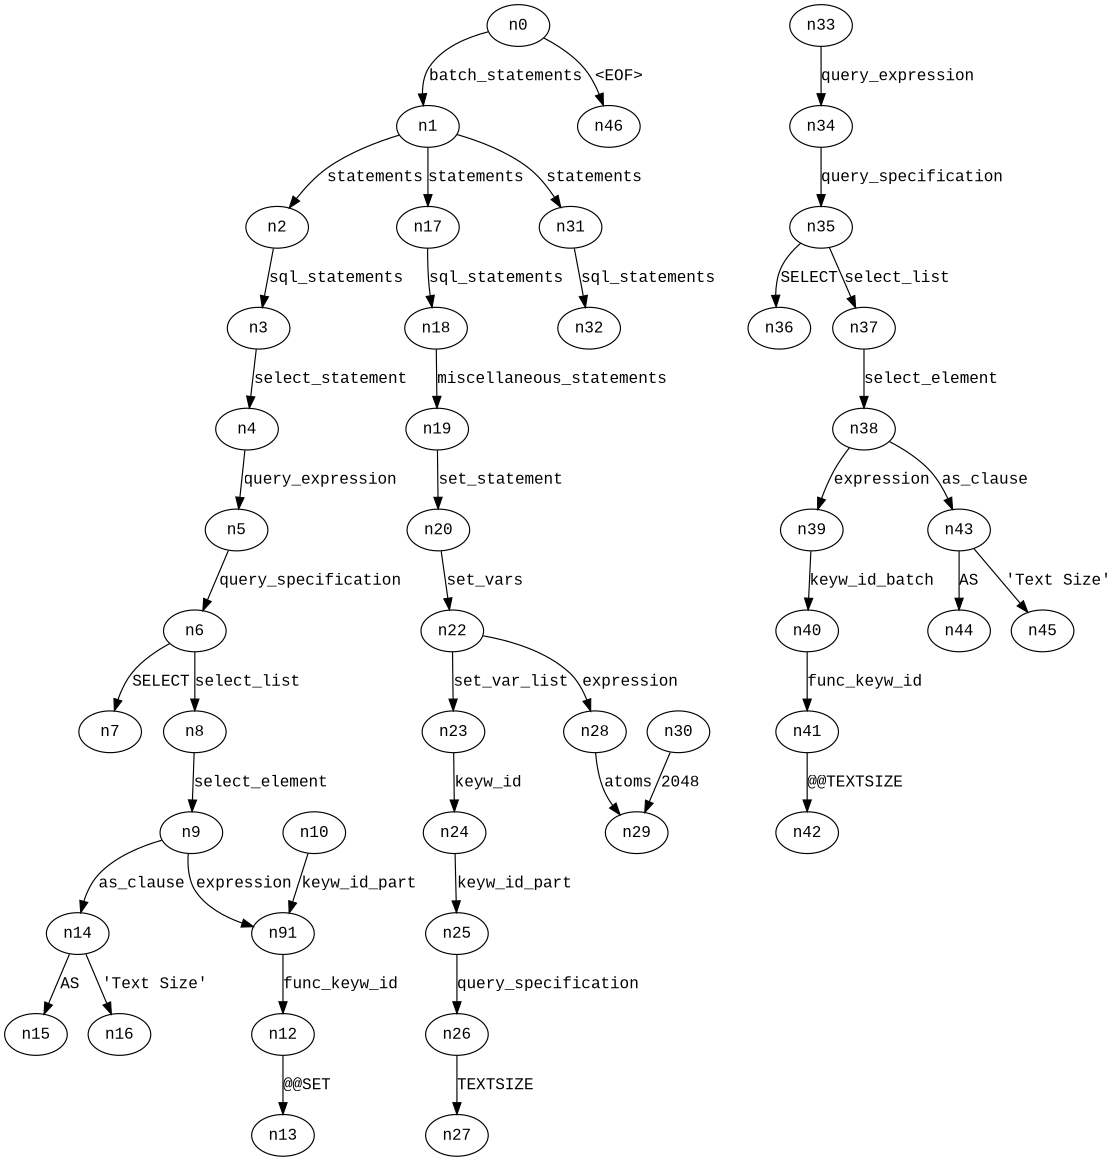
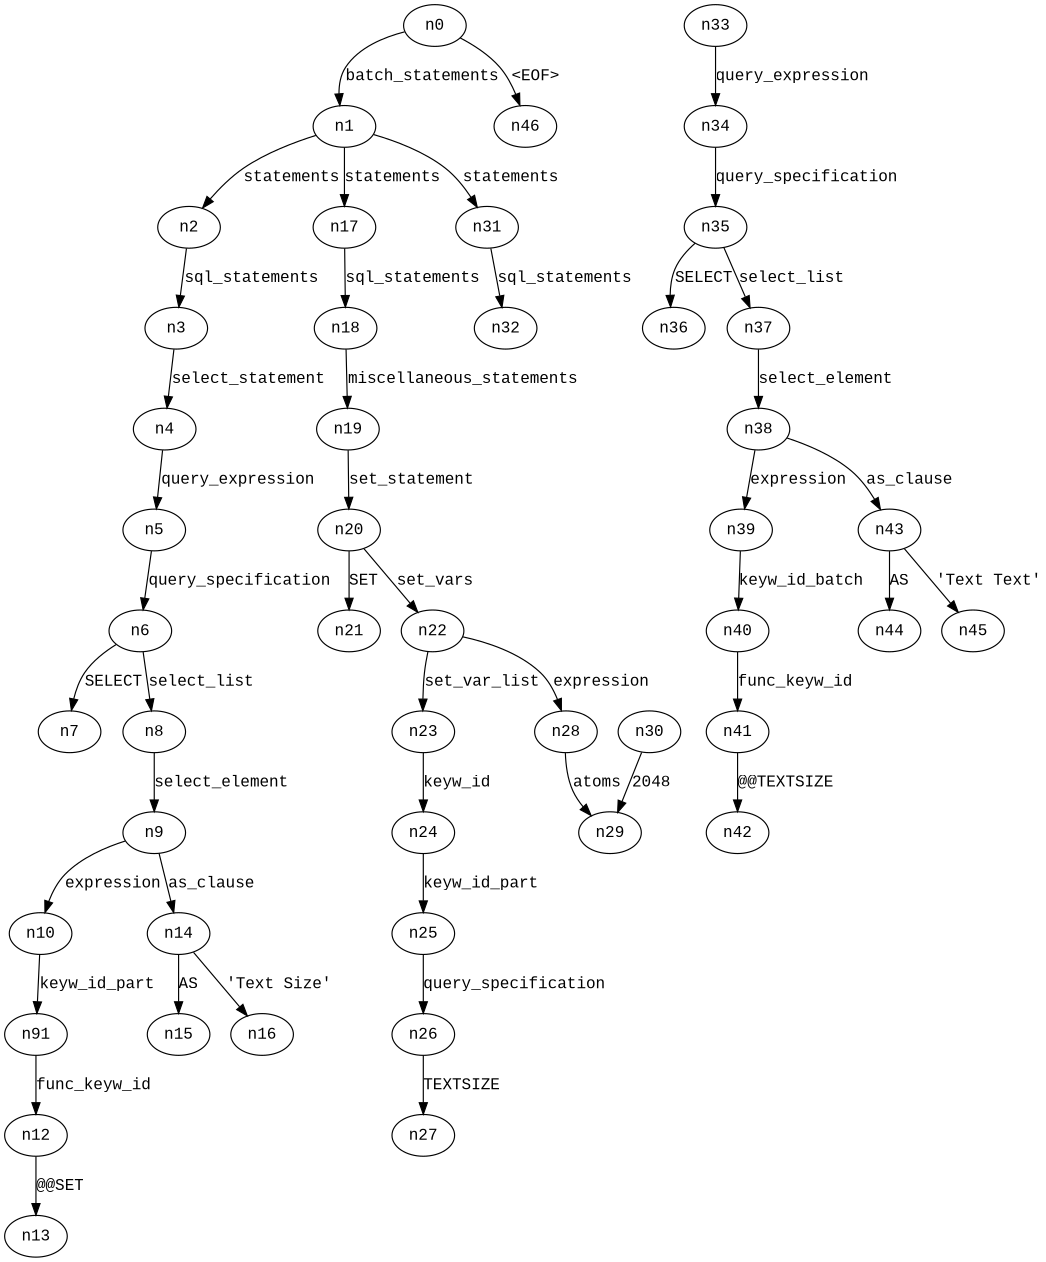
edge "n43" -> "n45": label "'Text Size'" -> "'Text Text'"
node "n21": added
edge "n9" -> "n91": now "n9" -> "n10"
